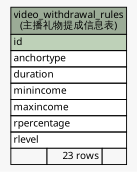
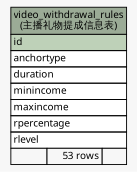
node "video_withdrawal_rules": text "23 rows" -> "53 rows"
